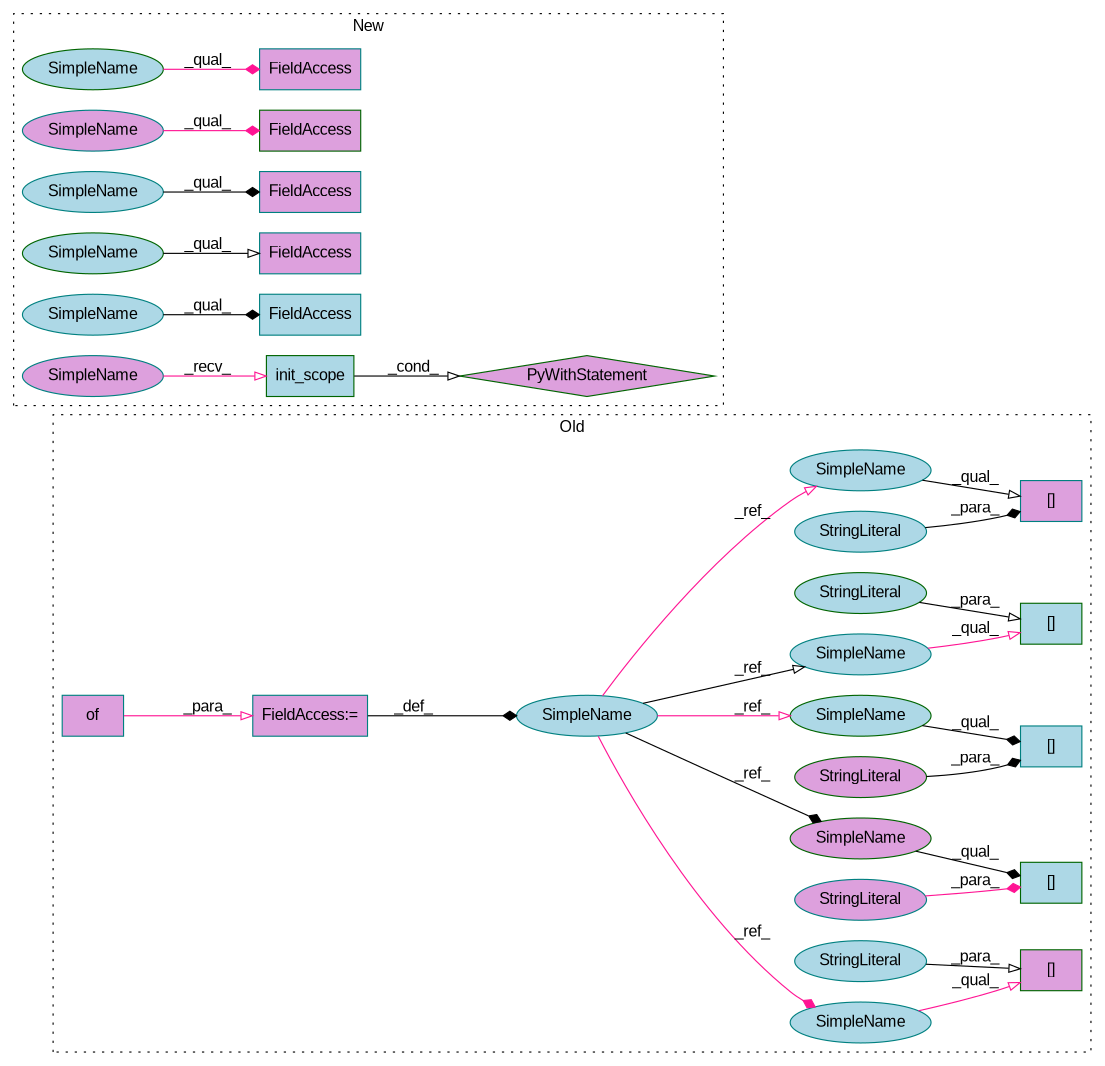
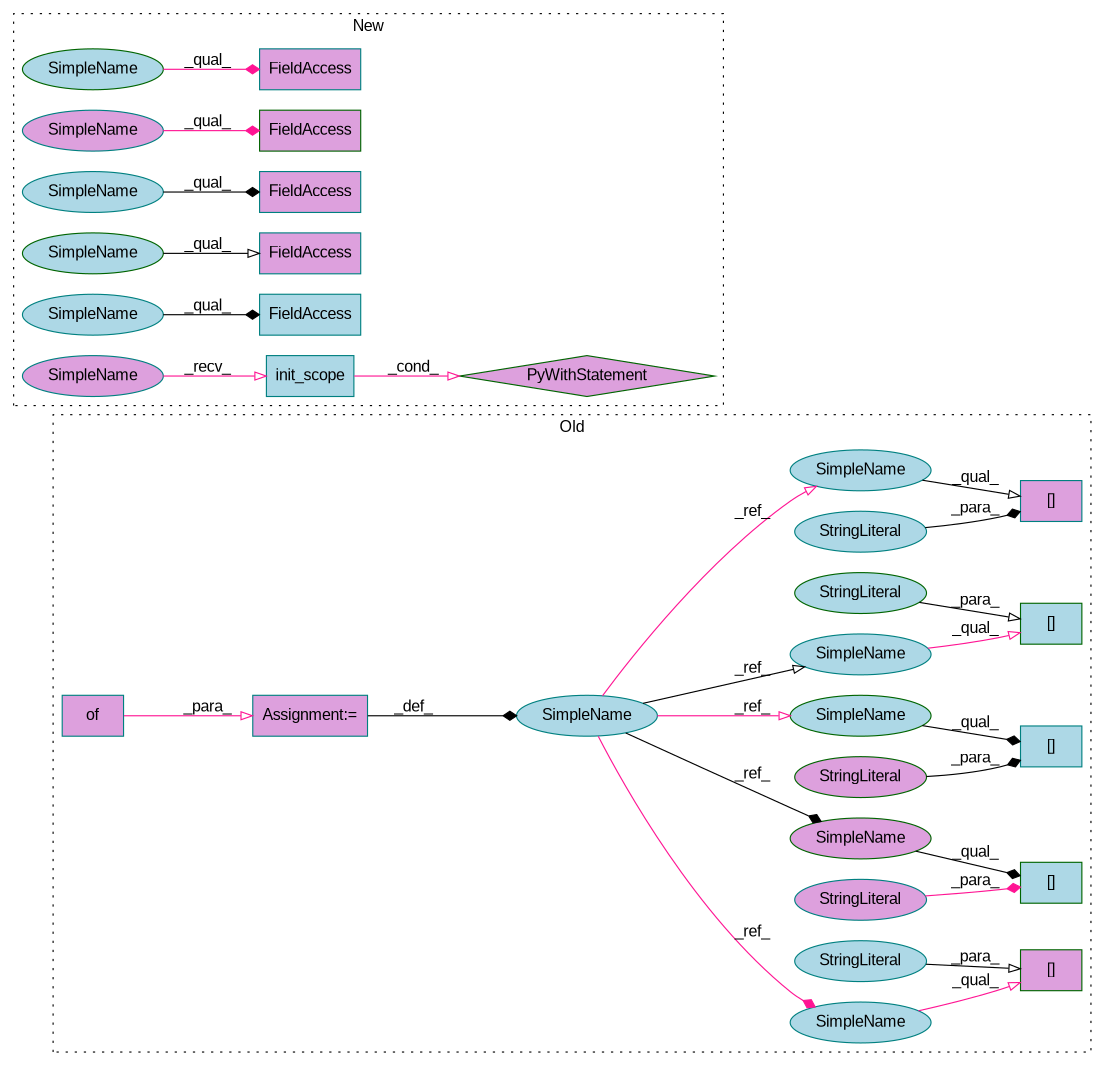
node "init_scope": color darkgreen -> teal
edge "init_scope" -> "PyWithStatement": color black -> deeppink
node "FieldAccess:=": label "FieldAccess:=" -> "Assignment:="
